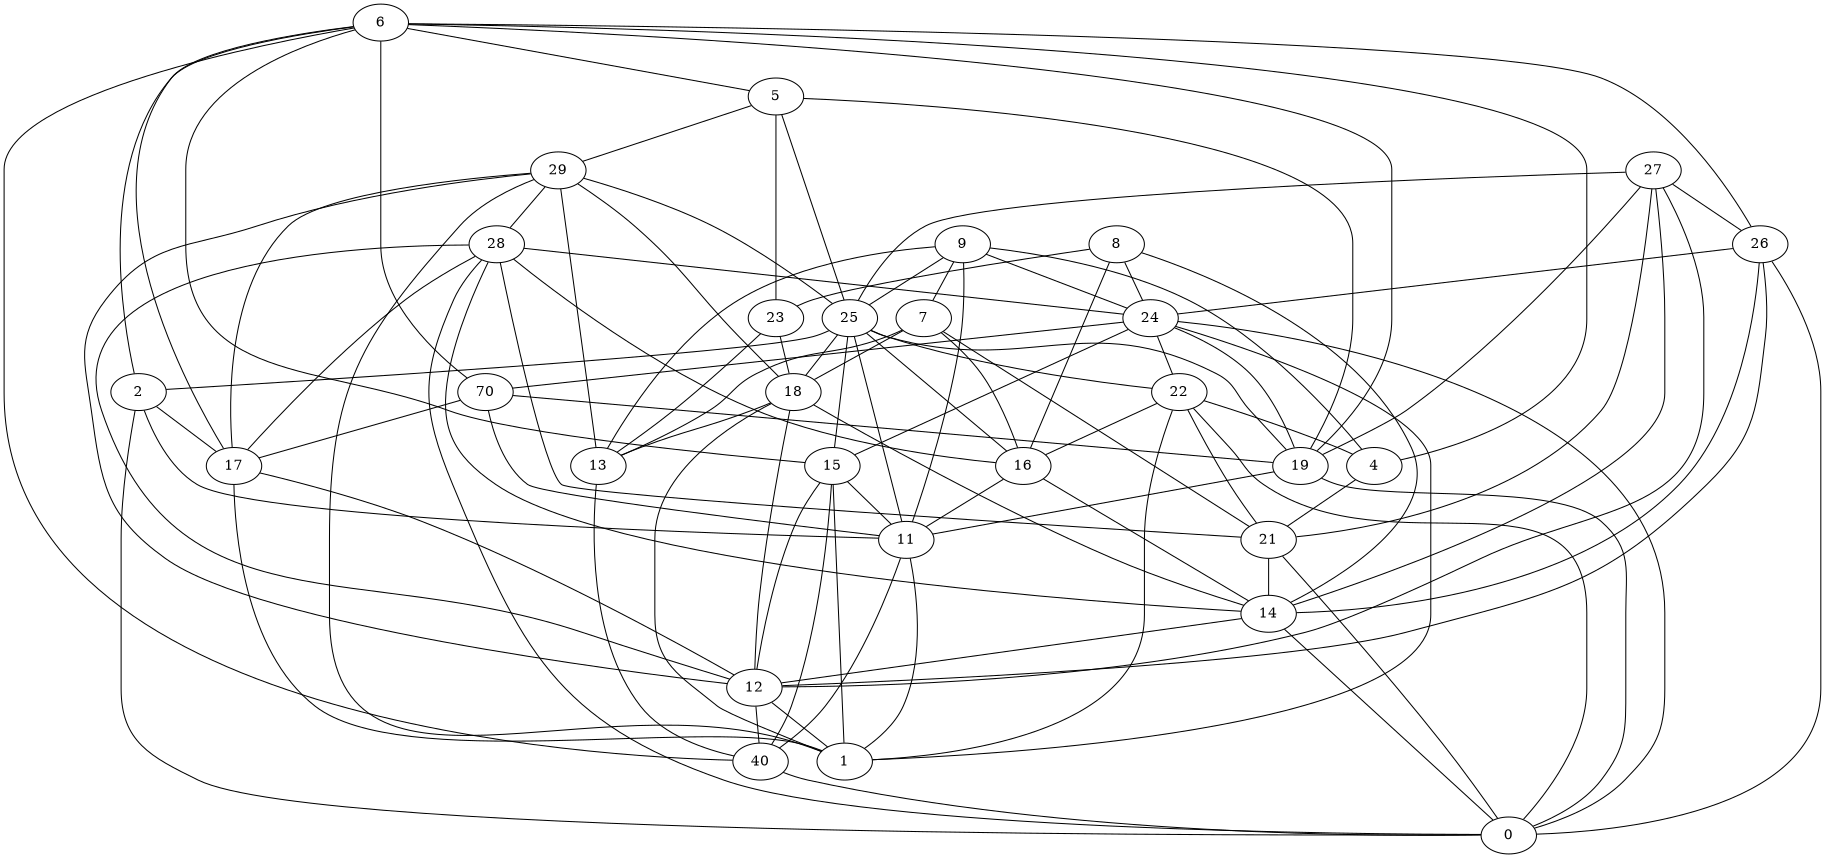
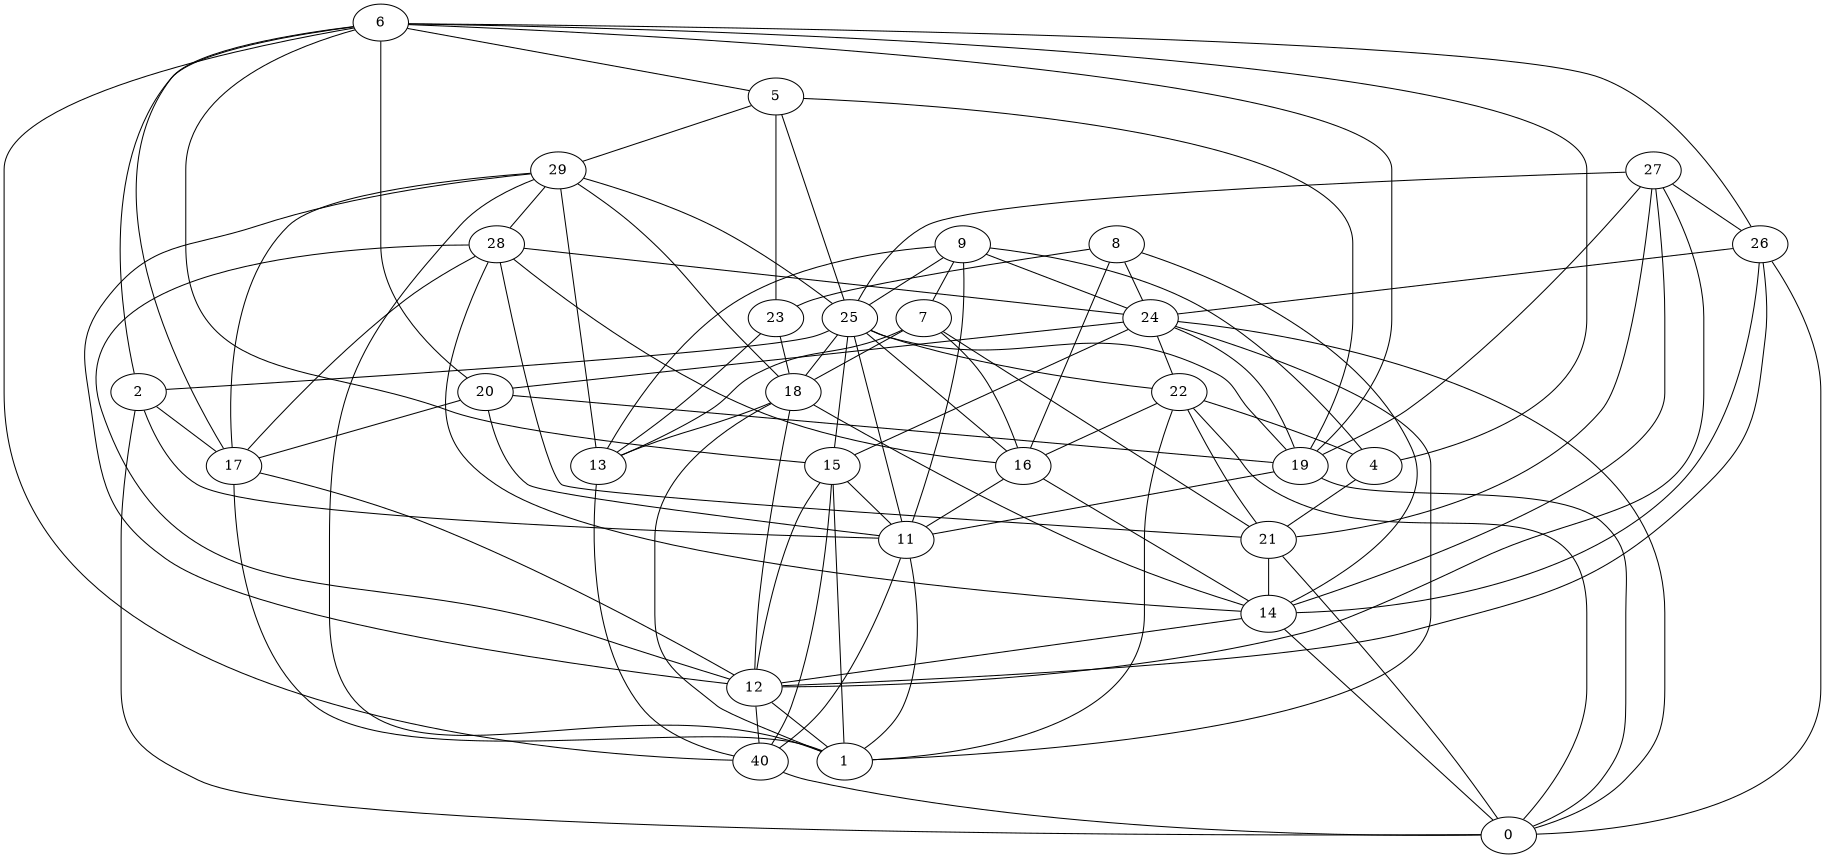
node "70": label "70" -> "20"
edge "28" -- "0": removed
